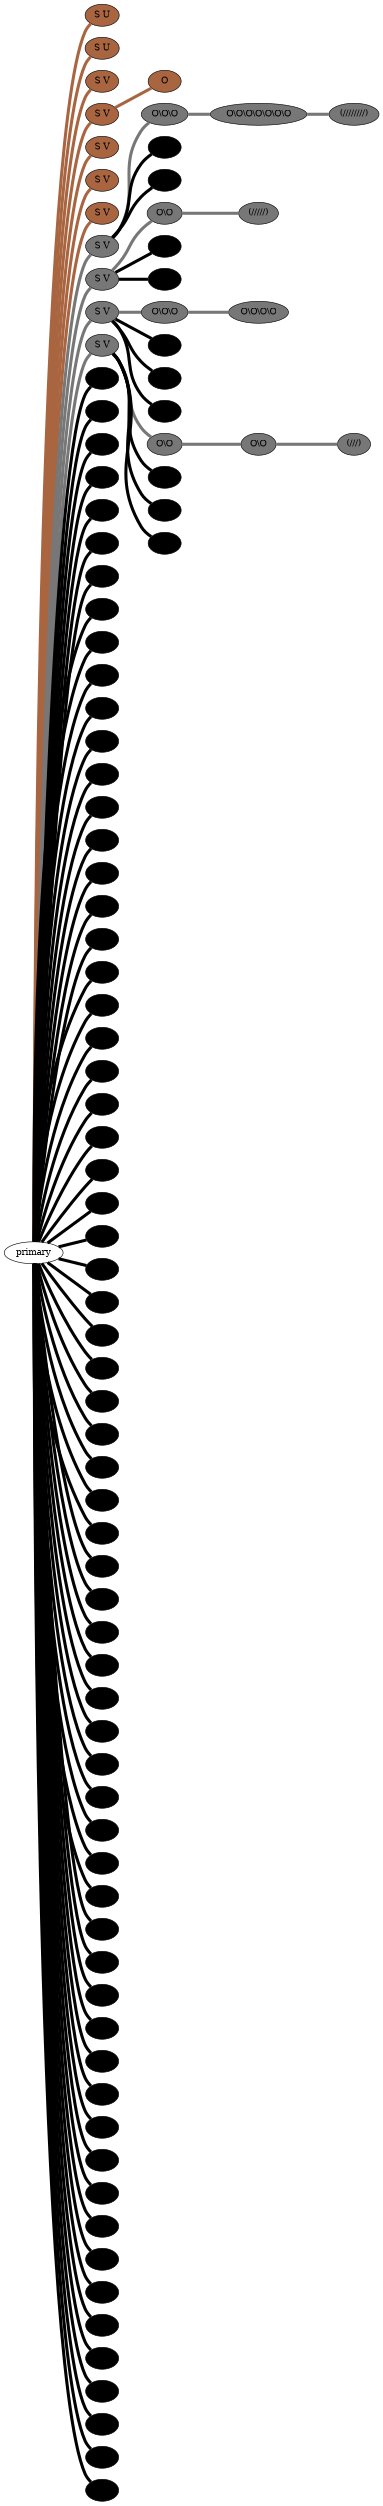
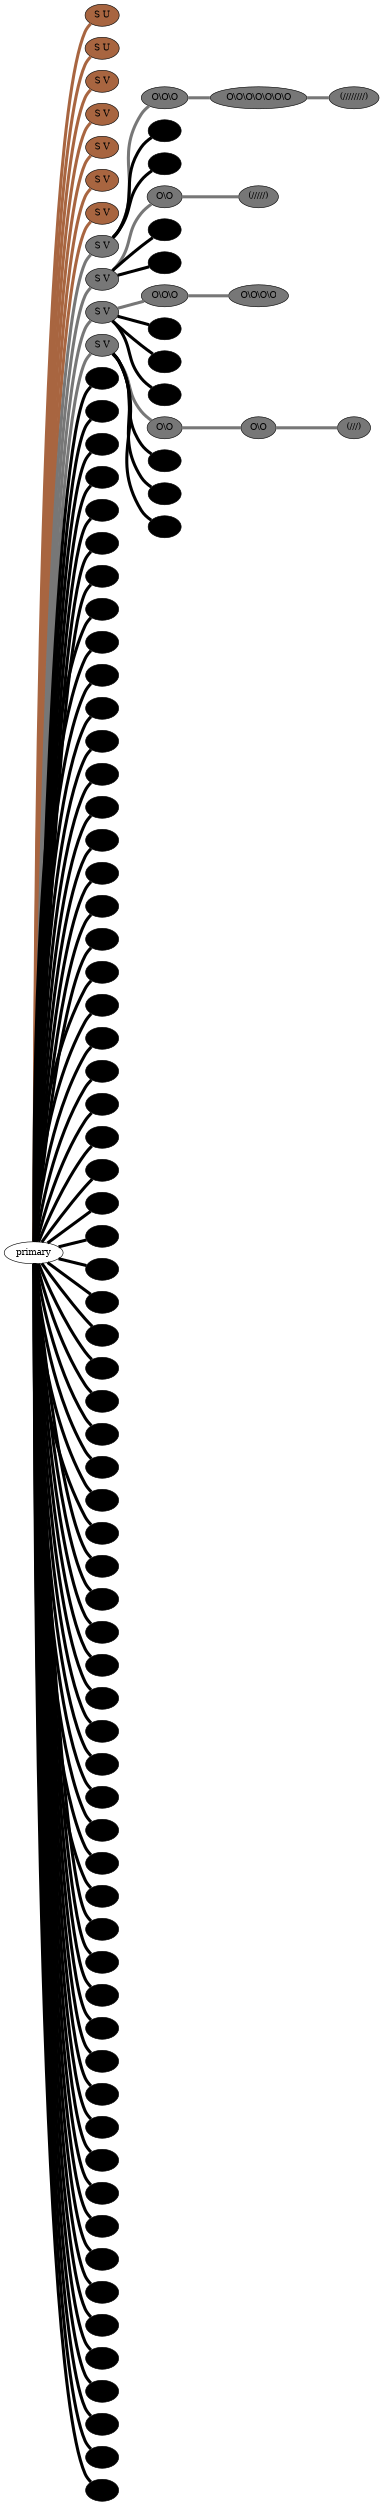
node "O": removed
